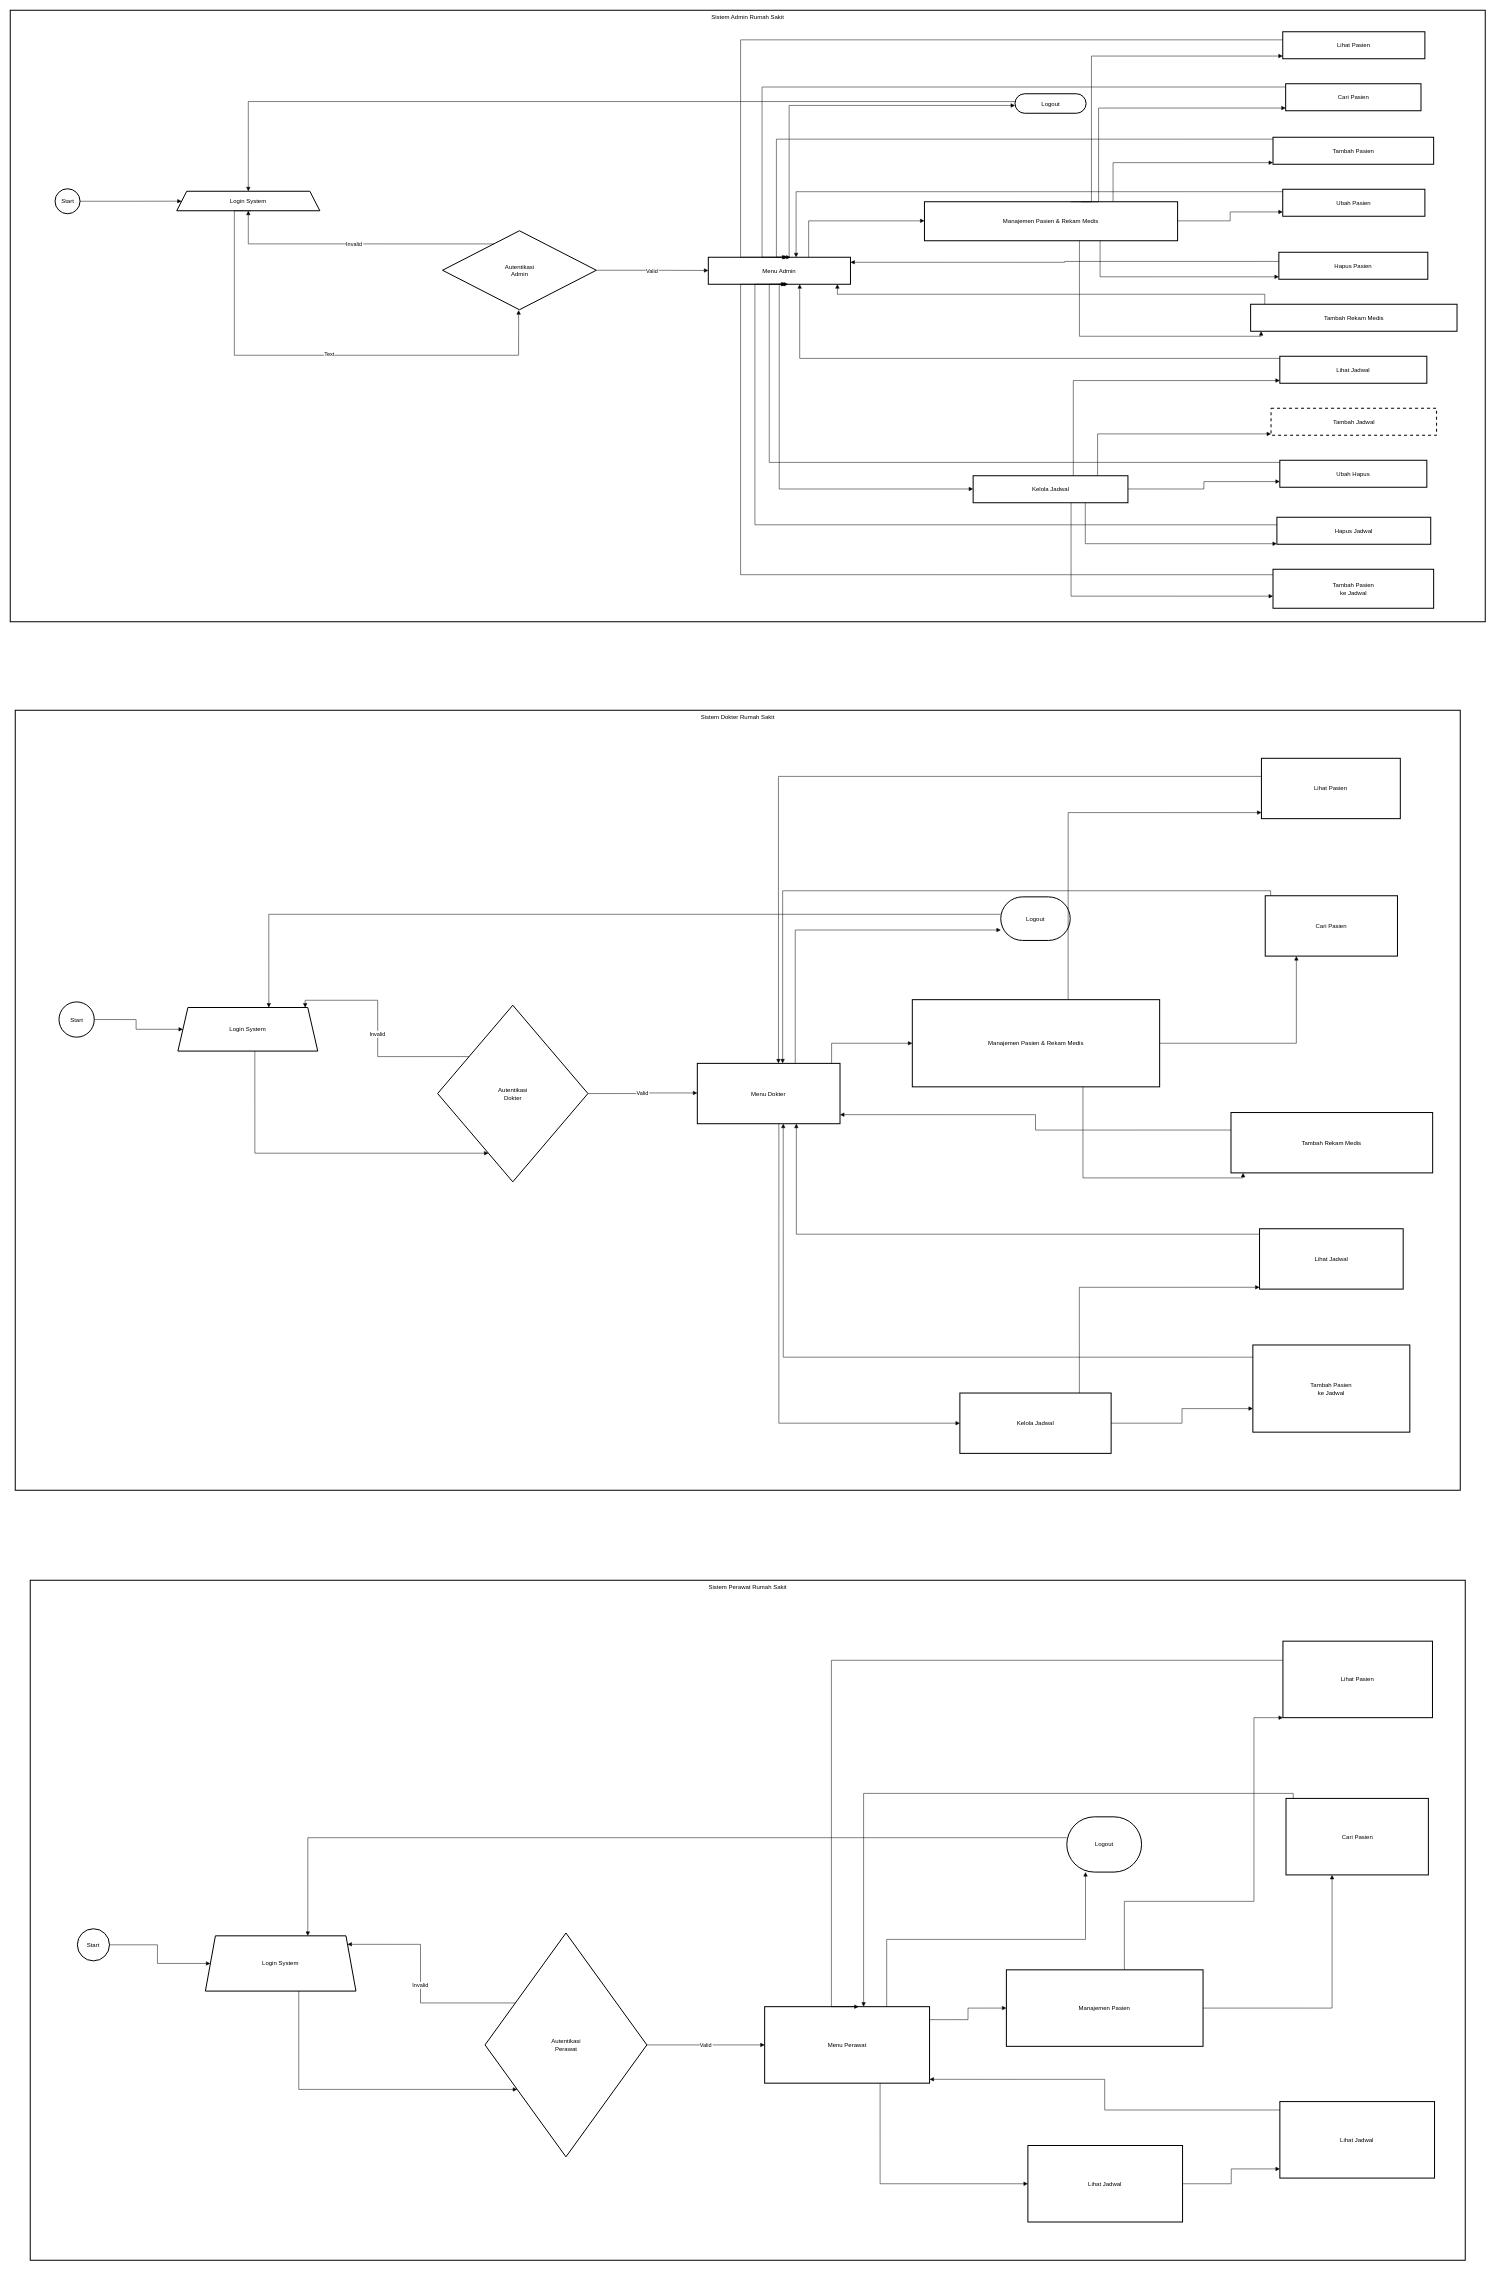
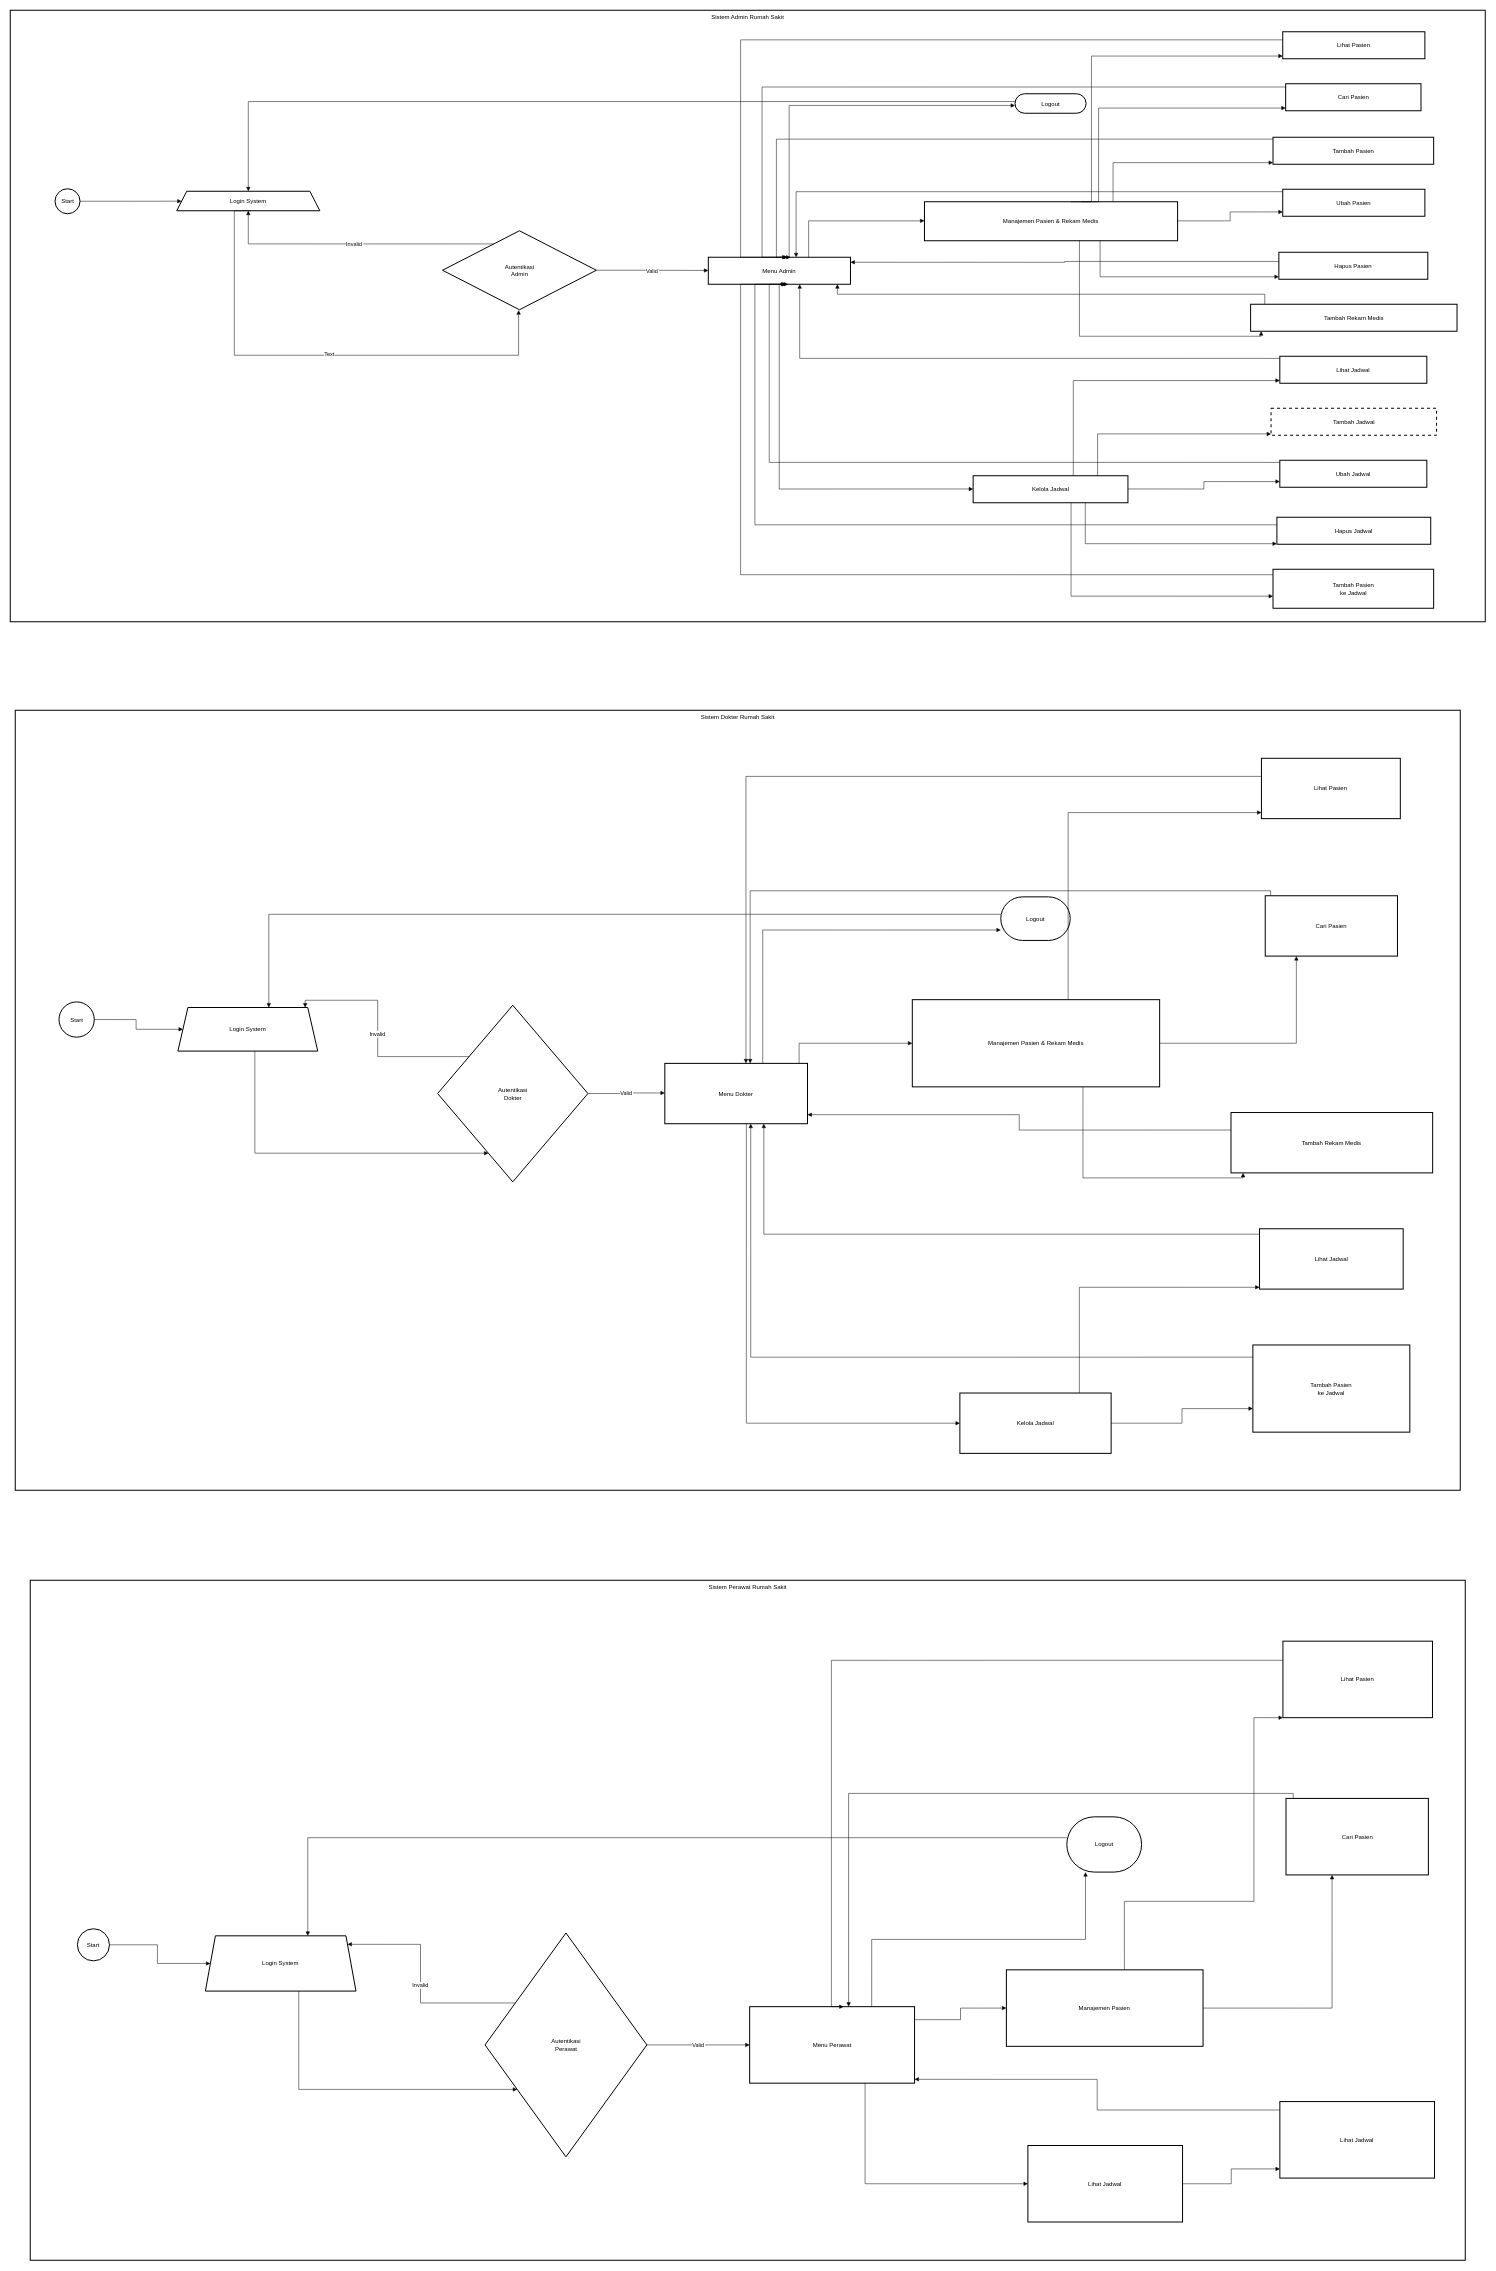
node "Ubah Hapus": label "Ubah Hapus" -> "Ubah Jadwal"
node "Menu Dokter": moved (769, 1094) -> (736, 1094)
node "Menu Perawat": moved (847, 2045) -> (832, 2045)
